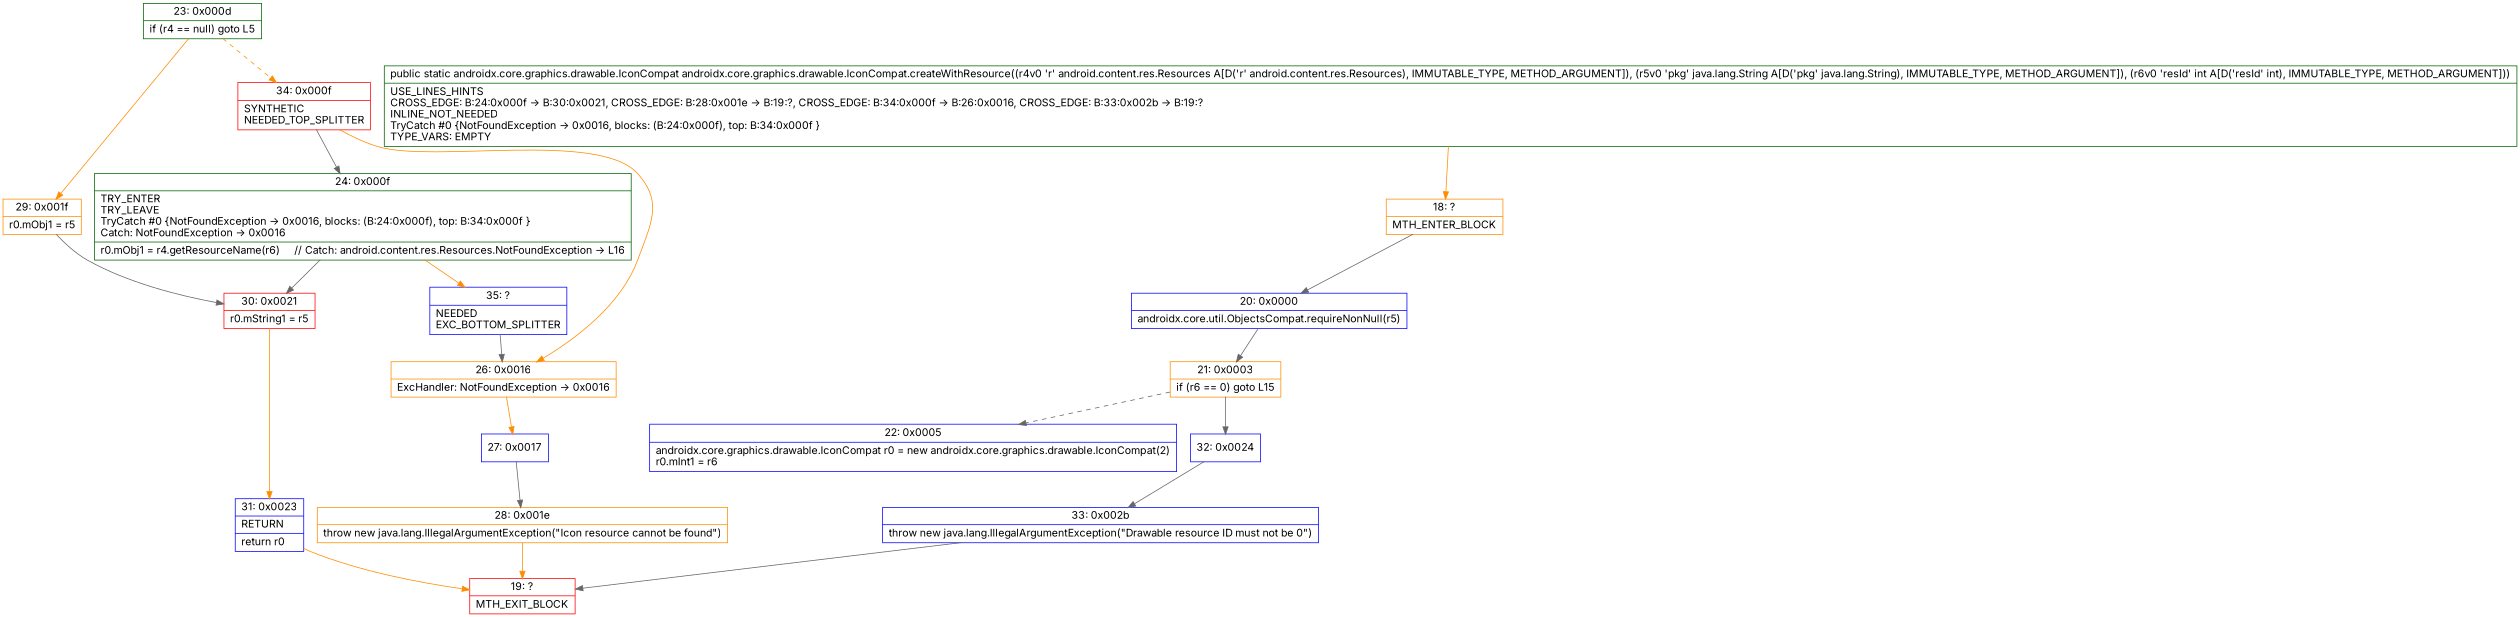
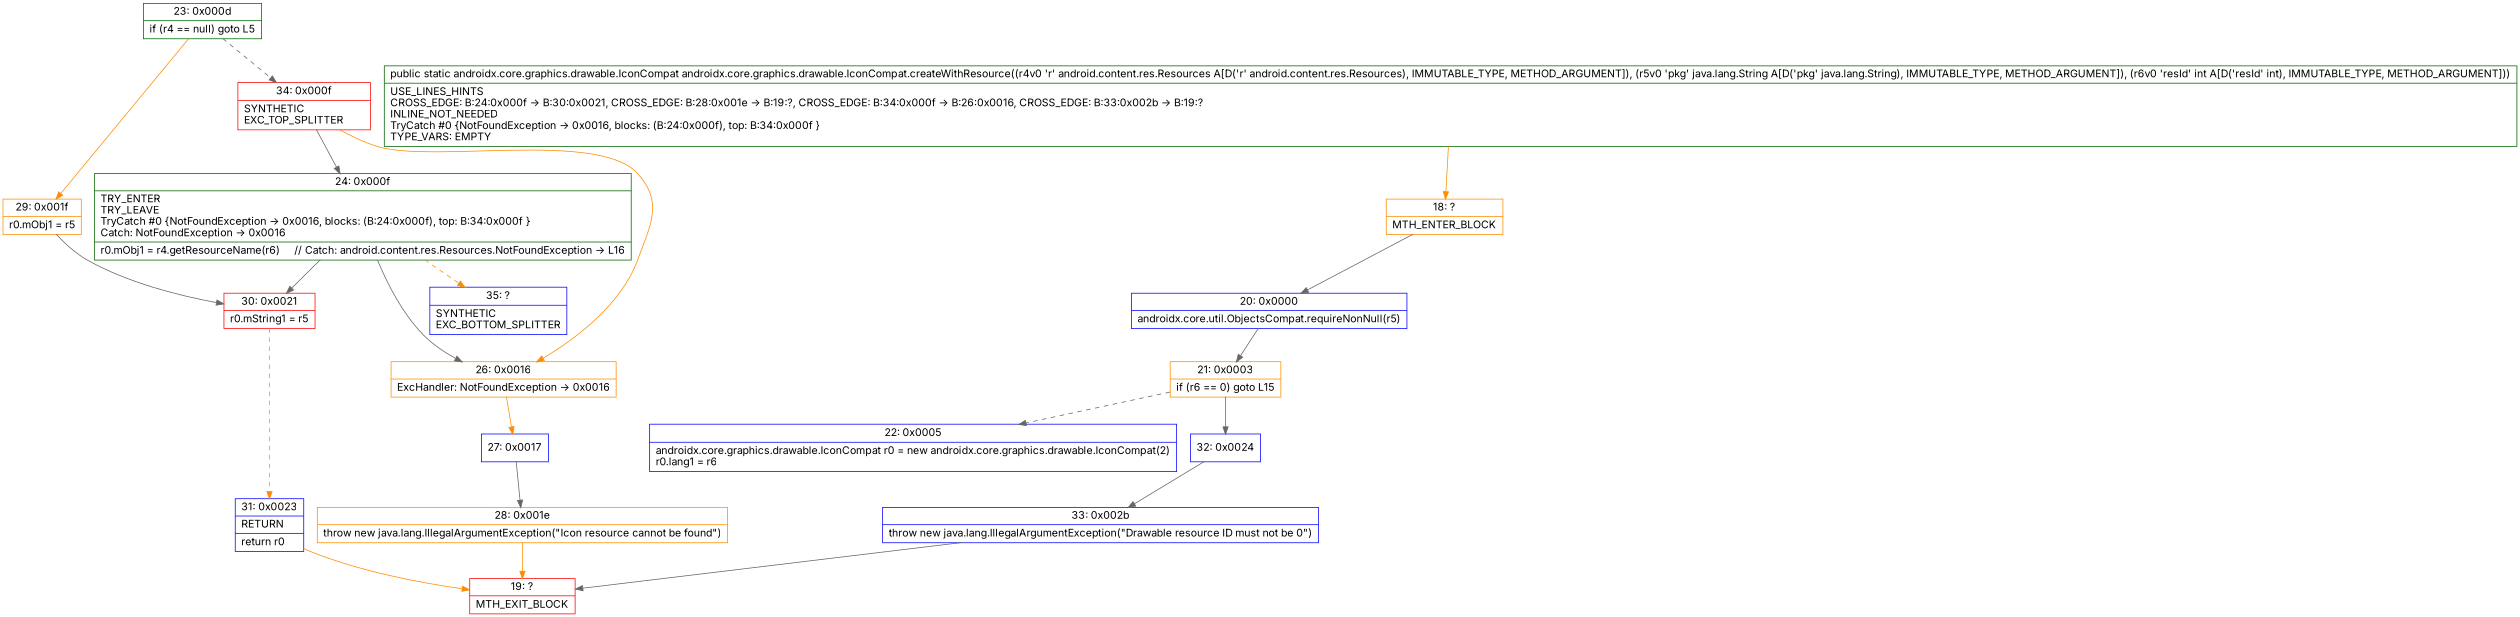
edge "23: 0x000d" -> "34: 0x000f": color darkorange -> gray40
node "34: 0x000f": text "NEEDED_TOP_SPLITTER" -> "EXC_TOP_SPLITTER"
edge "24: 0x000f" -> "35: ?": style solid -> dashed
node "35: ?": text "NEEDED" -> "SYNTHETIC"
edge "35: ?" -> "26: 0x0016": now "24: 0x000f" -> "26: 0x0016"
edge "30: 0x0021" -> "31: 0x0023": style solid -> dashed
node "22: 0x0005": text "r0.mInt1 = r6" -> "r0.lang1 = r6"
